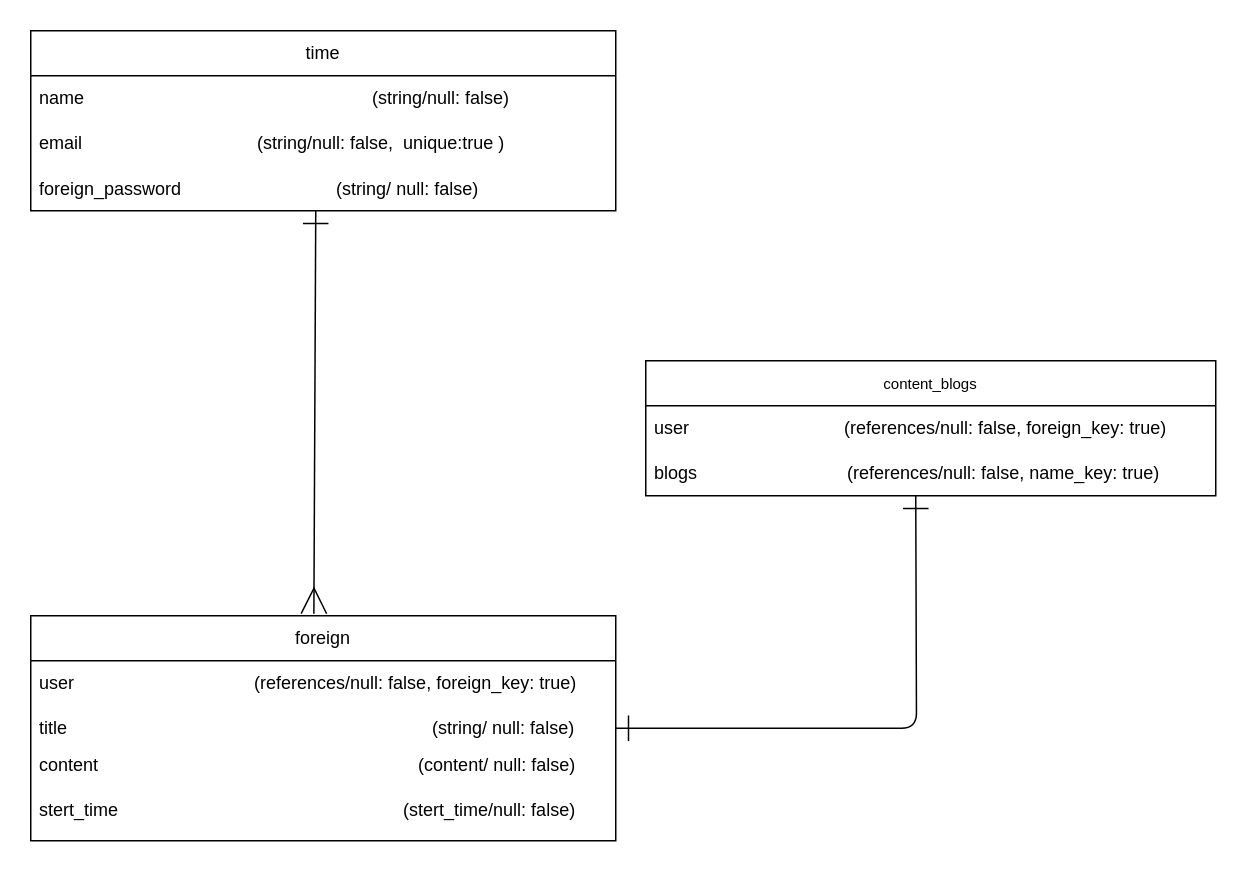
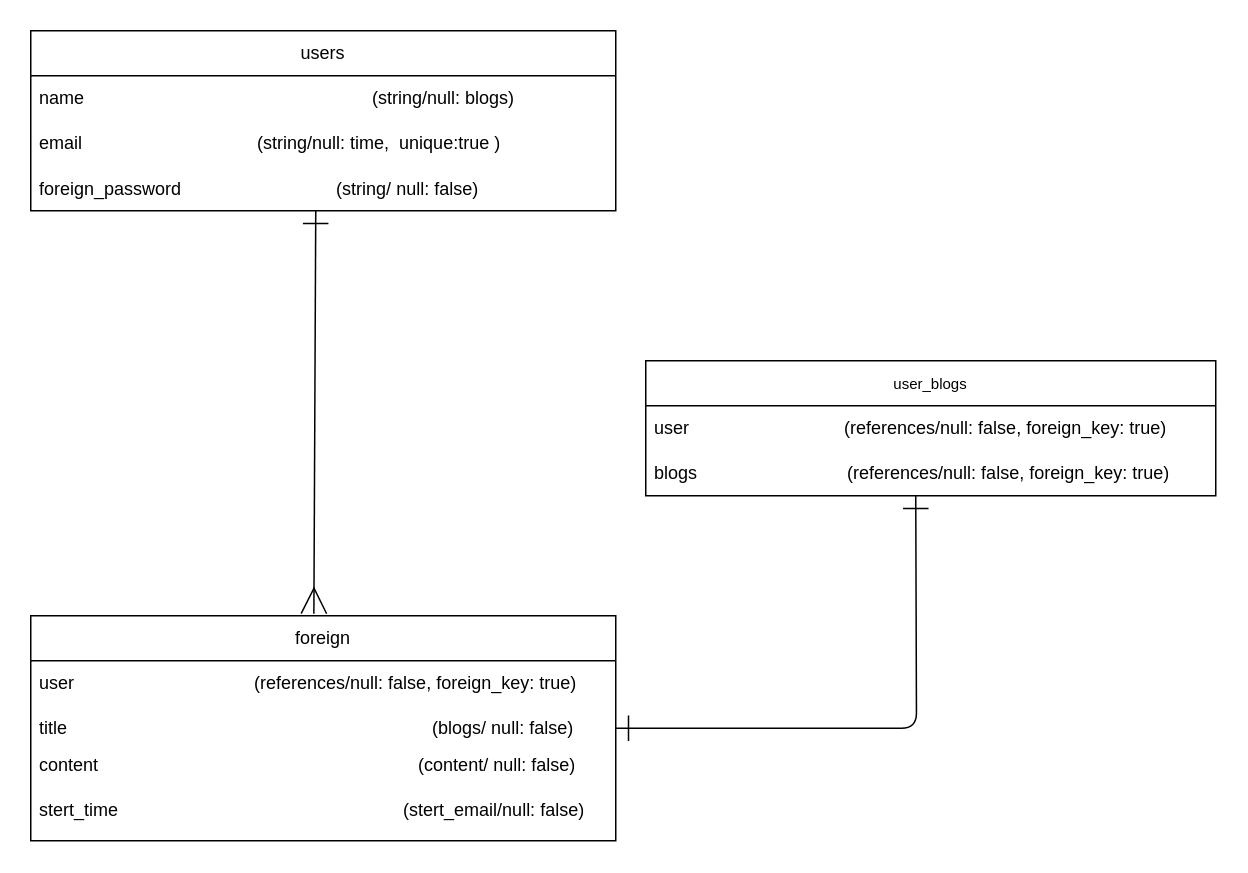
node "time": label "time" -> "users"
node "name (string/null: false)": label "name (string/null: false)" -> "name (string/null: blogs)"
node "email (string/null: false, unique:true )": label "email (string/null: false, unique:true )" -> "email (string/null: time, unique:true )"
node "content_blogs": label "content_blogs" -> "user_blogs"
node "blogs (references/null: false, name_key: true)": label "blogs (references/null: false, name_key: true)" -> "blogs (references/null: false, foreign_key: true)"
node "title (string/ null: false)": label "title (string/ null: false)" -> "title (blogs/ null: false)"
node "stert_time (stert_time/null: false)": label "stert_time (stert_time/null: false)" -> "stert_time (stert_email/null: false)"
